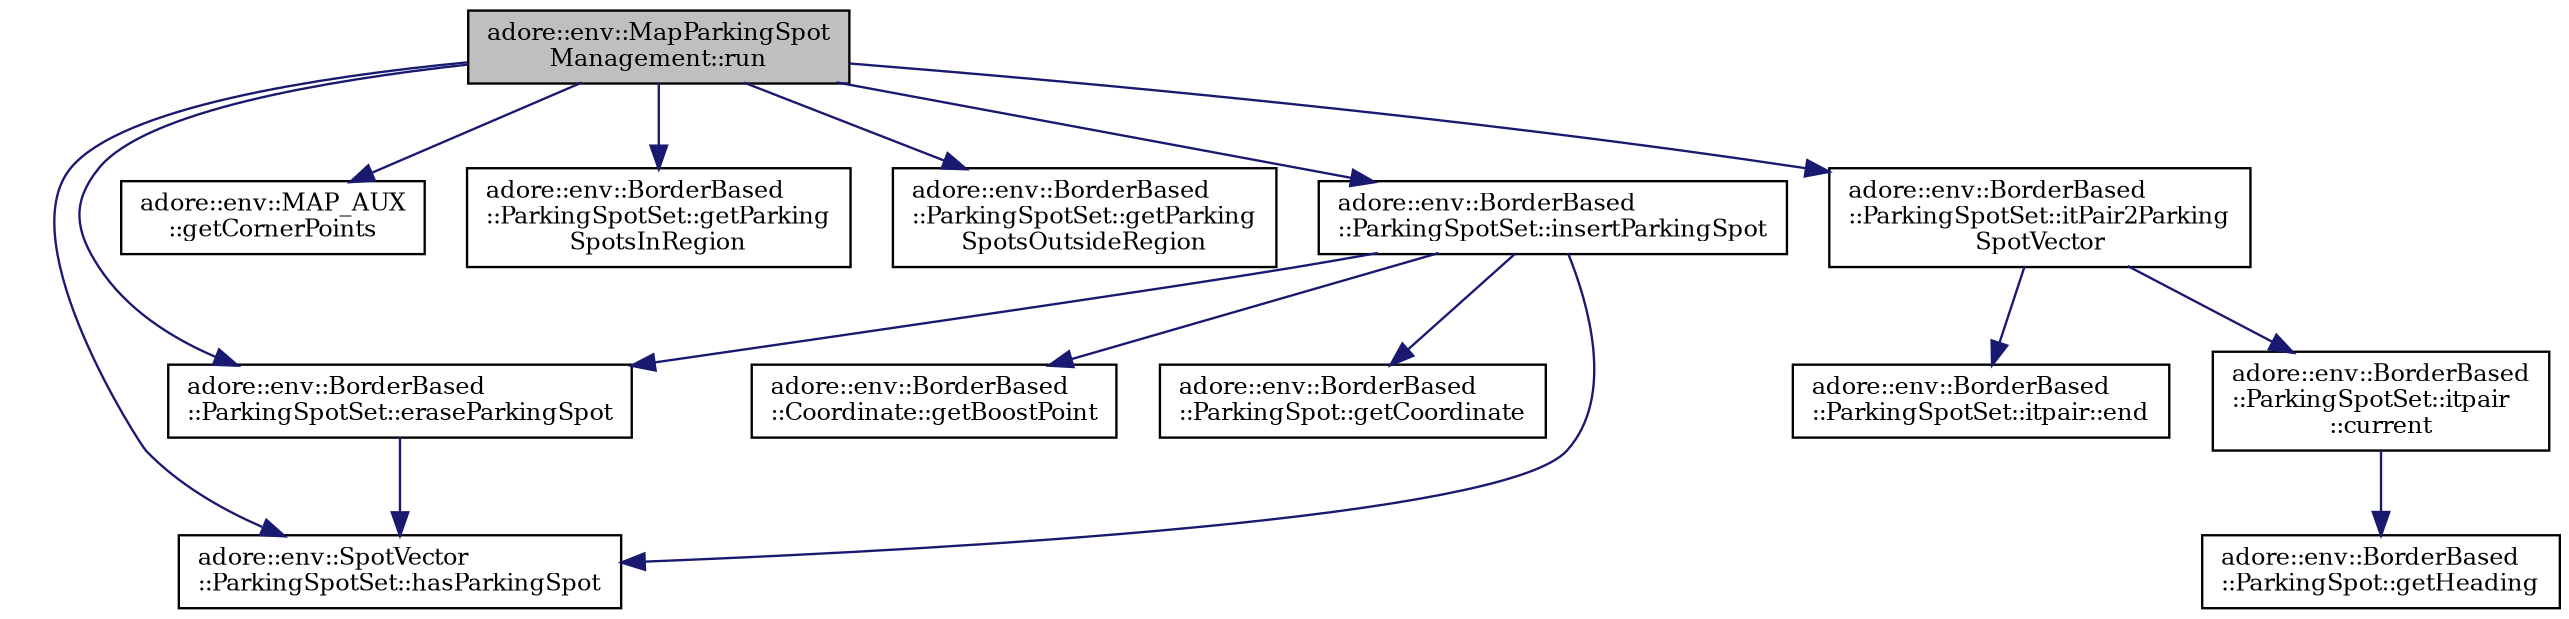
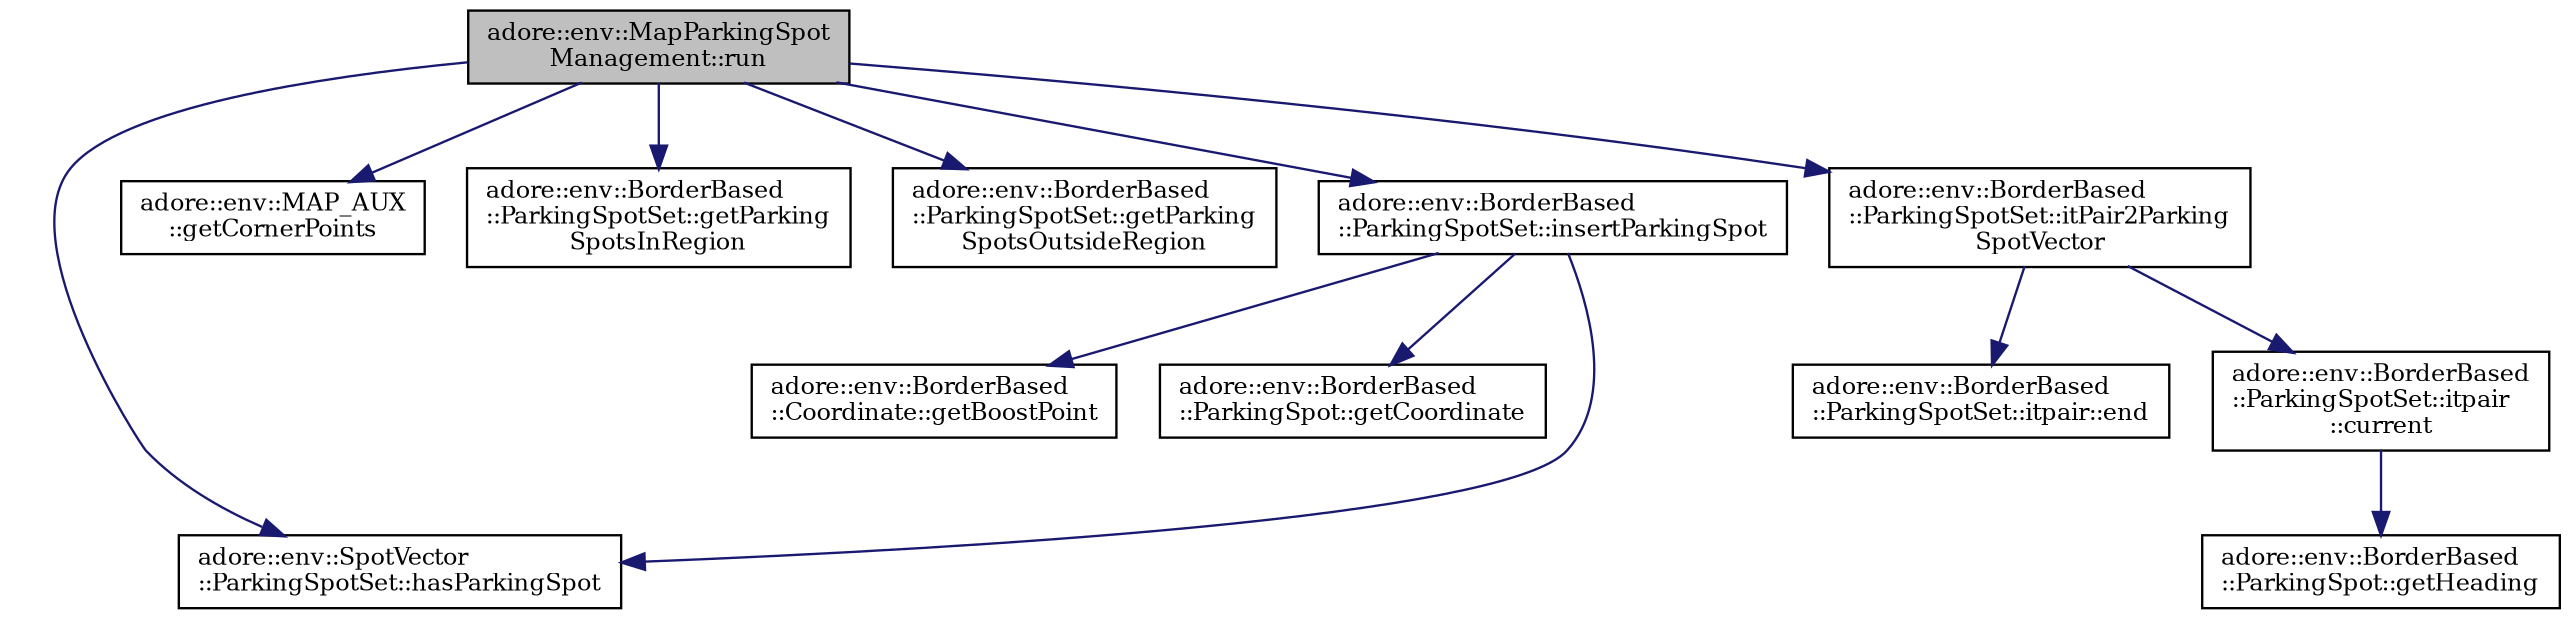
node "adore::env::BorderBased ::ParkingSpotSet::eraseParkingSpot": removed
